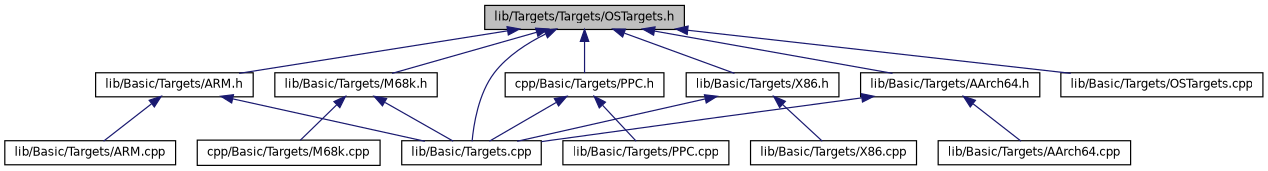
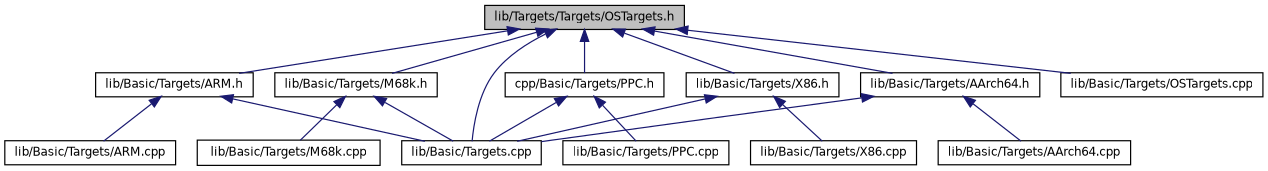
node "cpp/Basic/Targets/M68k.cpp": label "cpp/Basic/Targets/M68k.cpp" -> "lib/Basic/Targets/M68k.cpp"
